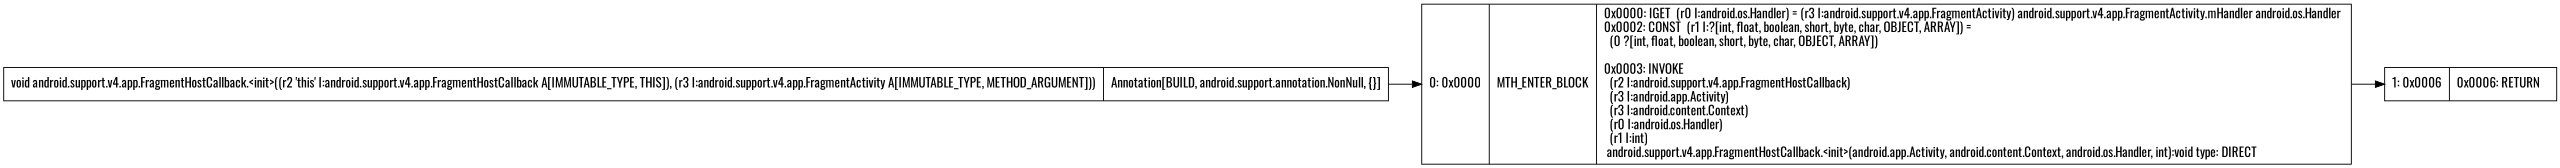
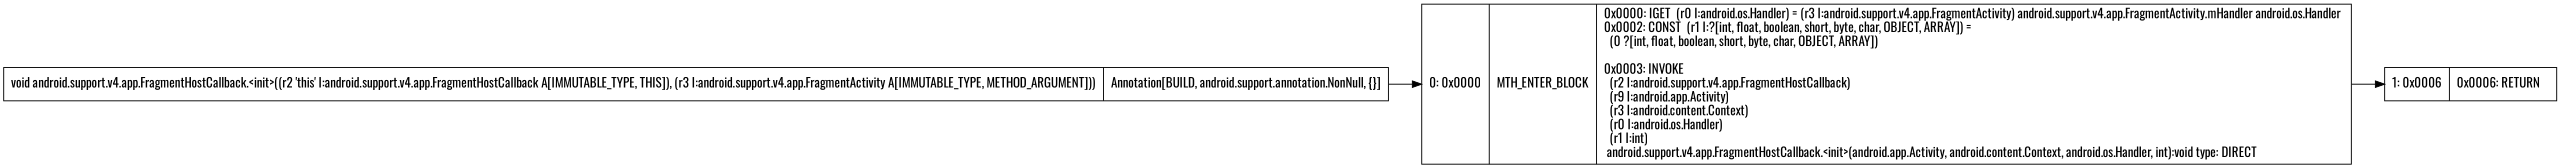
node "0: 0x0000": text "(r3 I:android.app.Activity)" -> "(r9 I:android.app.Activity)"
